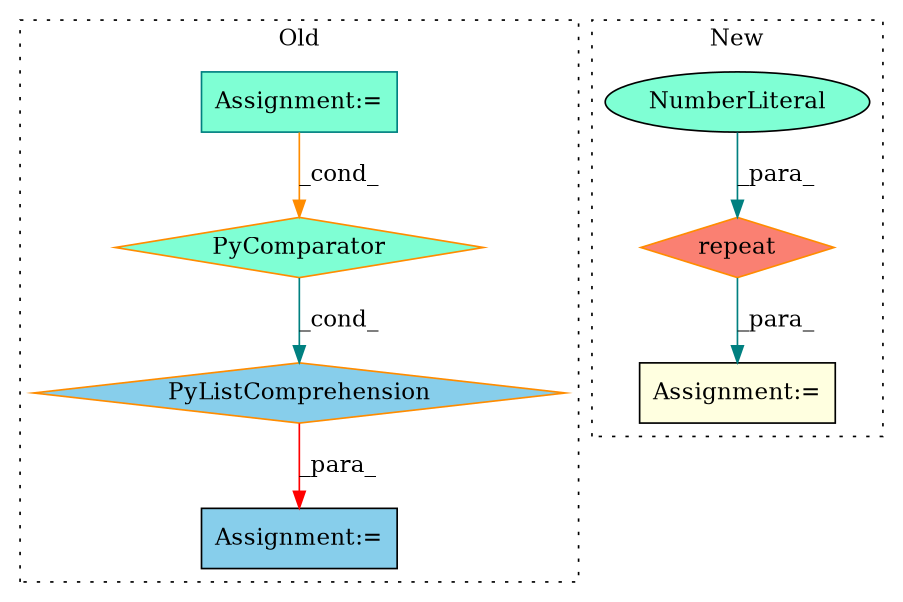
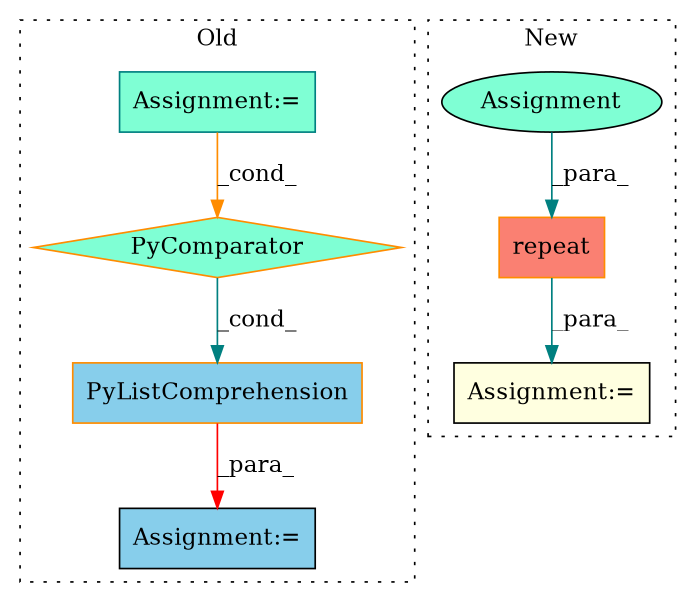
node "NumberLiteral": label "NumberLiteral" -> "Assignment"
node "repeat": shape diamond -> box
node "PyListComprehension": shape diamond -> box
